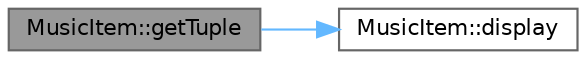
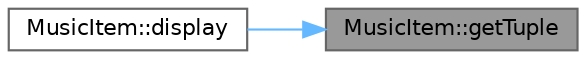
edge "MusicItem::getTuple" -> "MusicItem::display": reversed
